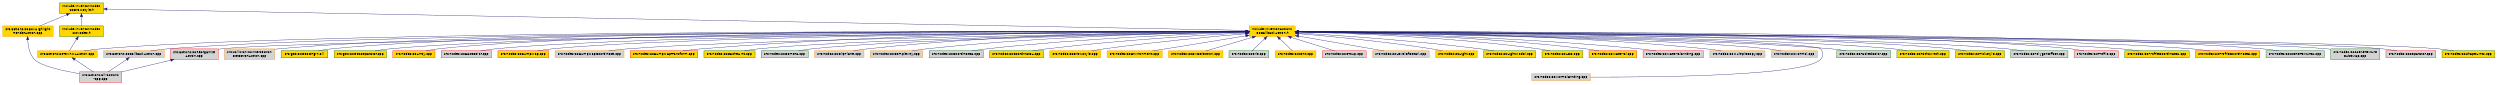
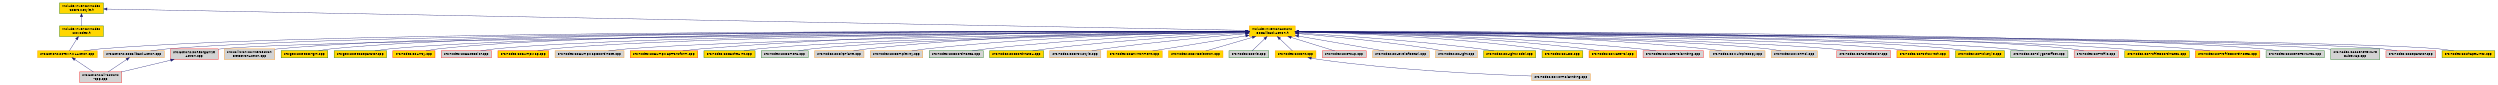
node "src/actions/SoBoxHighlight RenderAction.cpp": removed
node "src/geo/SoGeoOrigin.all": label "src/geo/SoGeoOrigin.all" -> "src/geo/SoGeoOrigin.cpp"
node "src/nodes/SoDrawStyle.cpp": fillcolor gold -> lightgrey
node "src/nodes/SoLight.cpp": fillcolor gold -> lightgrey
node "src/nodes/SoPackedColor.cpp": color darkgreen -> red
node "src/nodes/SoPathSwitch.cpp": color darkgreen -> red
edge "src/nodes/SoNormalBinding.cpp" -> "include/Inventor/actions /SoCallbackAction.h": now "src/nodes/SoNormalBinding.cpp" -> "src/nodes/SoFont.cpp"
